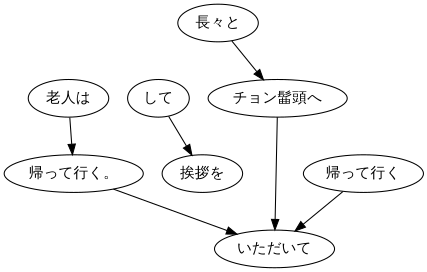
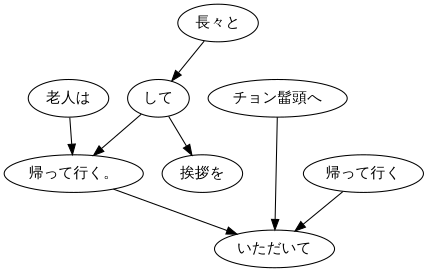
edge "長々と" -> "チョン髷頭へ": now "長々と" -> "して"
edge "して" -> "帰って行く。": added
